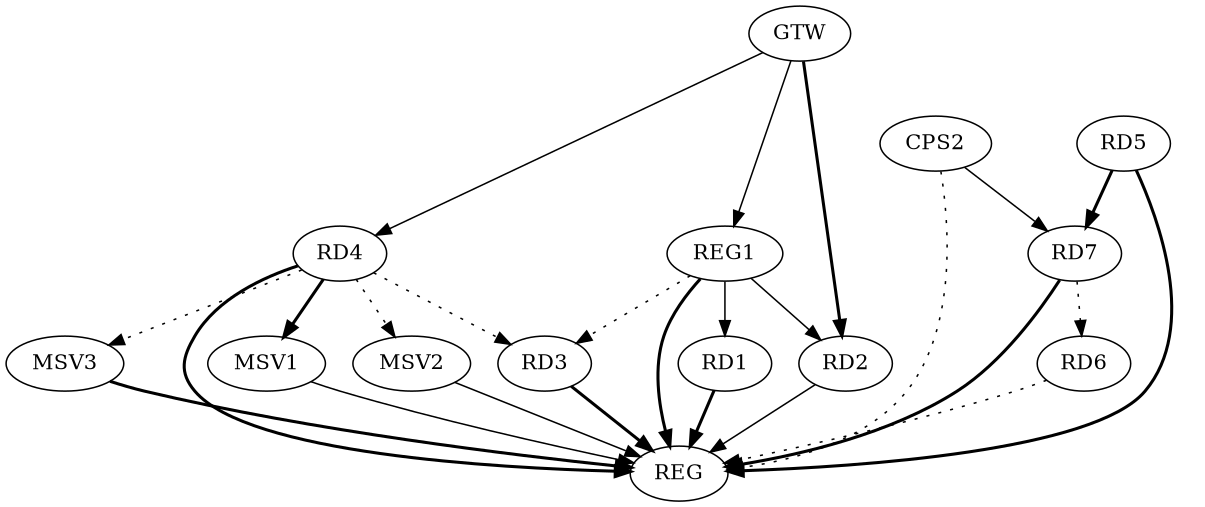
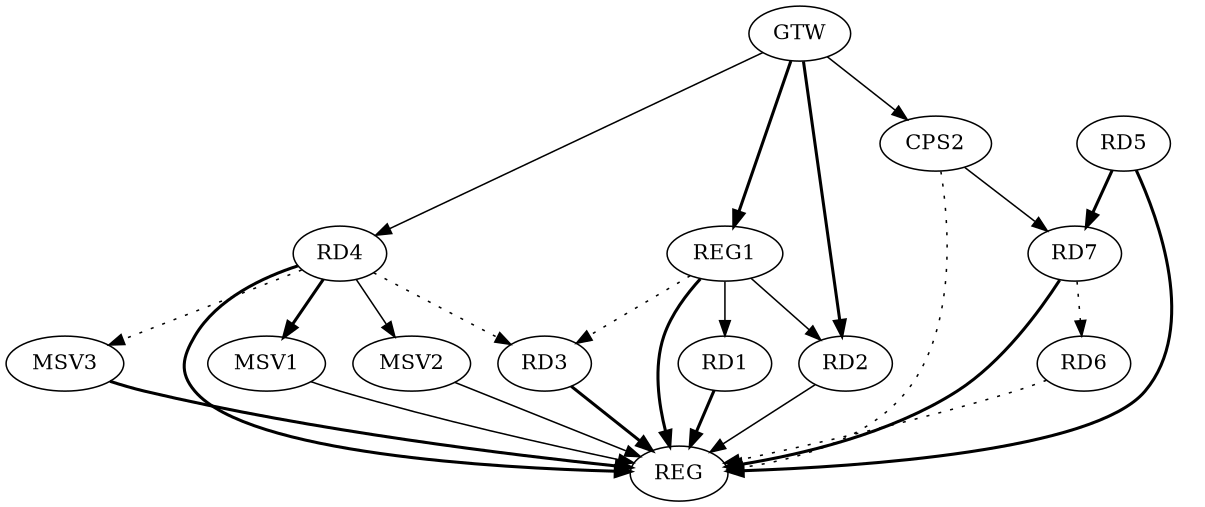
edge "GTW" -> "CPS2": added
edge "GTW" -> "REG1": style solid -> bold
edge "RD4" -> "MSV2": style dotted -> solid
